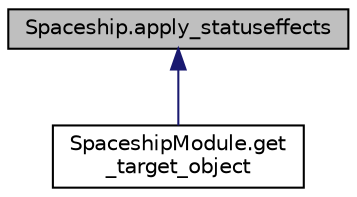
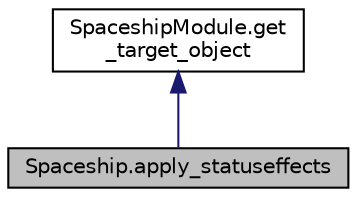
edge "SpaceshipModule.get _target_object" -> "Spaceship.apply_statuseffects": reversed
